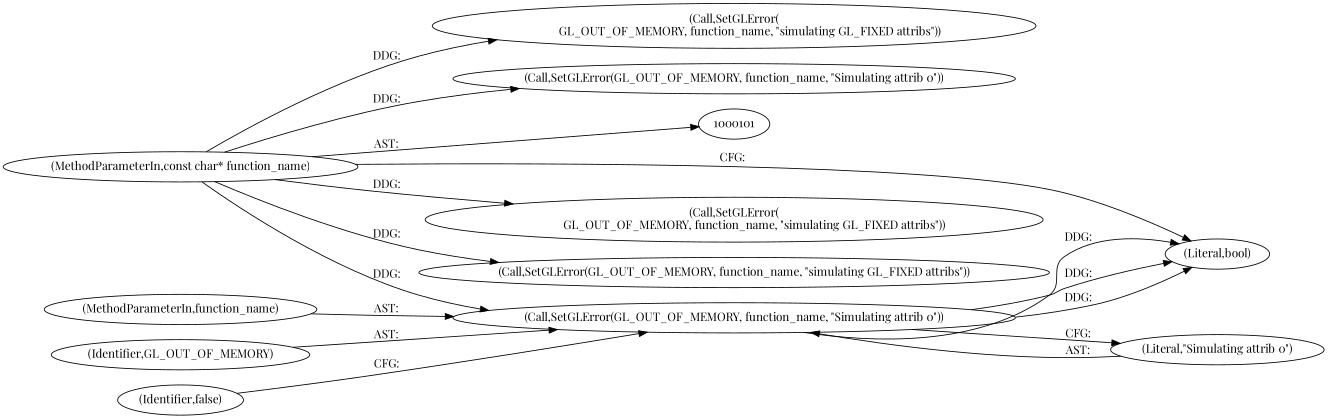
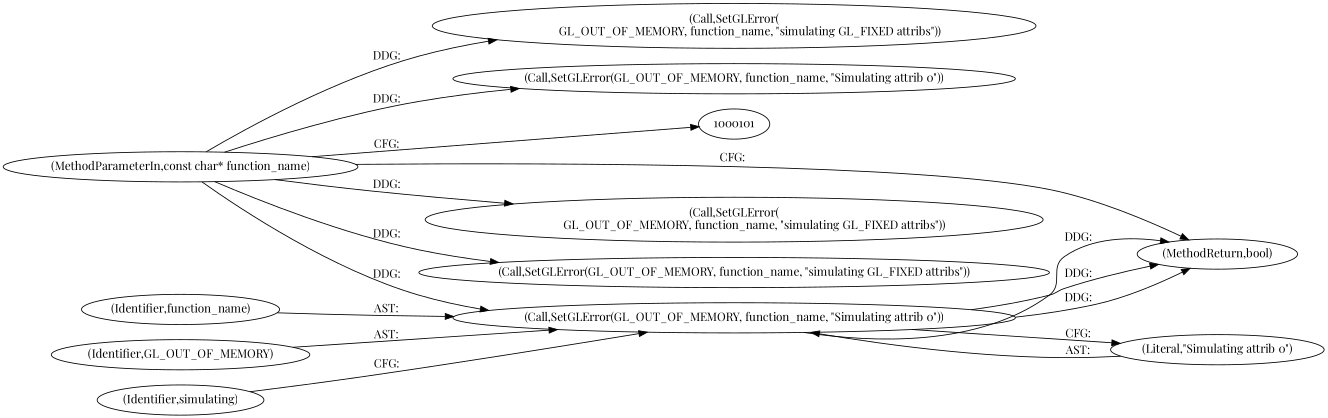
edge "(MethodParameterIn,const char* function_name)" -> "1000101": label "AST: " -> "CFG: "
node "(Literal,bool)": label "(Literal,bool)" -> "(MethodReturn,bool)"
node "(MethodParameterIn,function_name)": label "(MethodParameterIn,function_name)" -> "(Identifier,function_name)"
node "(Identifier,false)": label "(Identifier,false)" -> "(Identifier,simulating)"
